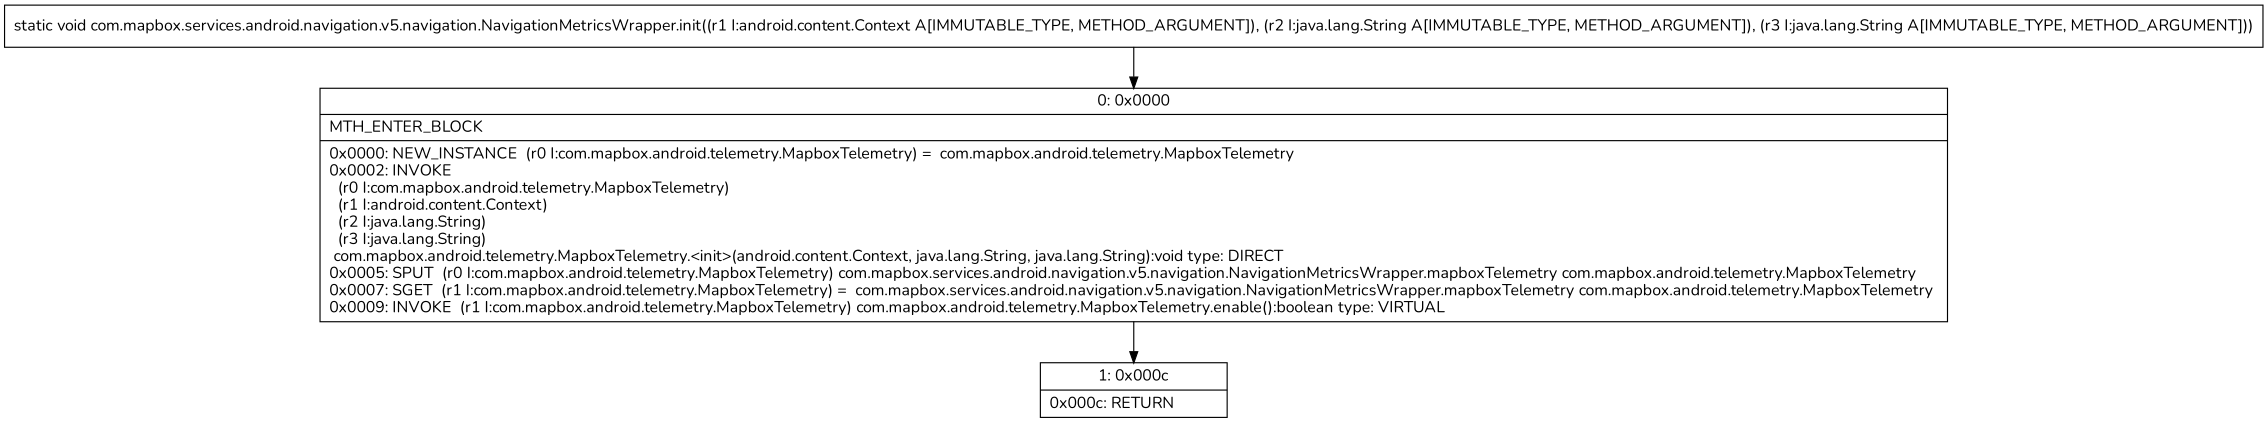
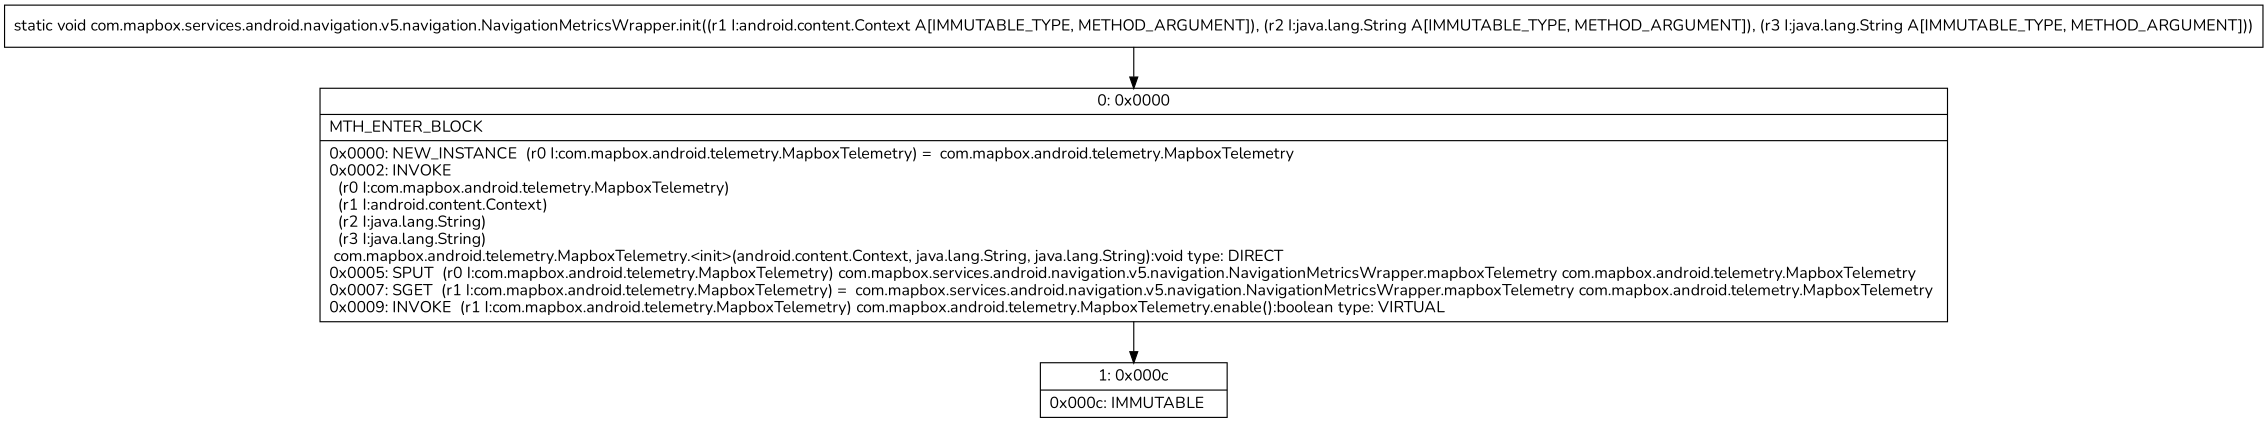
node "1: 0x000c": text "0x000c: RETURN" -> "0x000c: IMMUTABLE"
